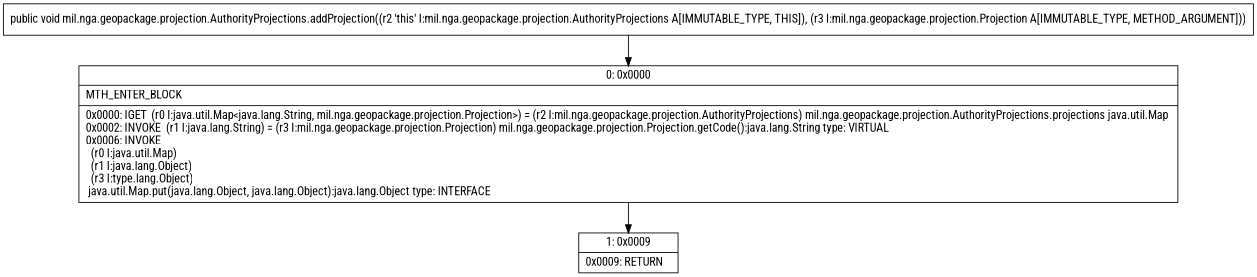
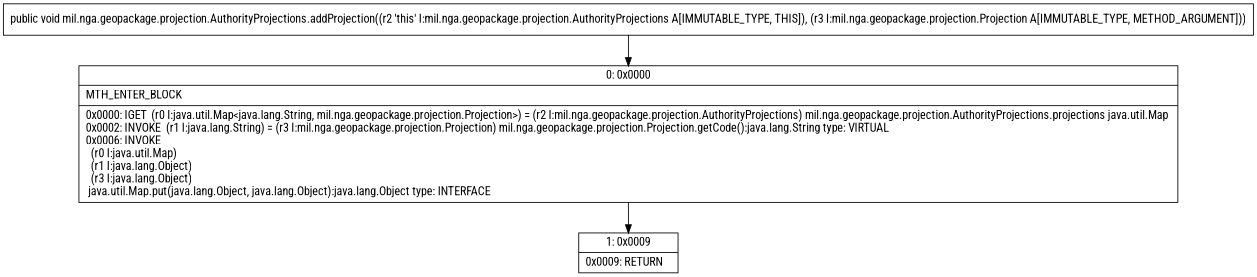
node "0: 0x0000": text "(r3 I:type.lang.Object)" -> "(r3 I:java.lang.Object)"
